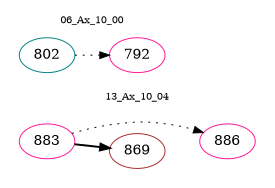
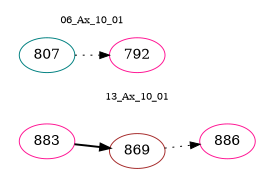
cluster "06_Ax_10_00": label "06_Ax_10_00" -> "06_Ax_10_01"
node "802": label "802" -> "807"
cluster "13_Ax_10_04": label "13_Ax_10_04" -> "13_Ax_10_01"
edge "883" -> "886": now "869" -> "886"
